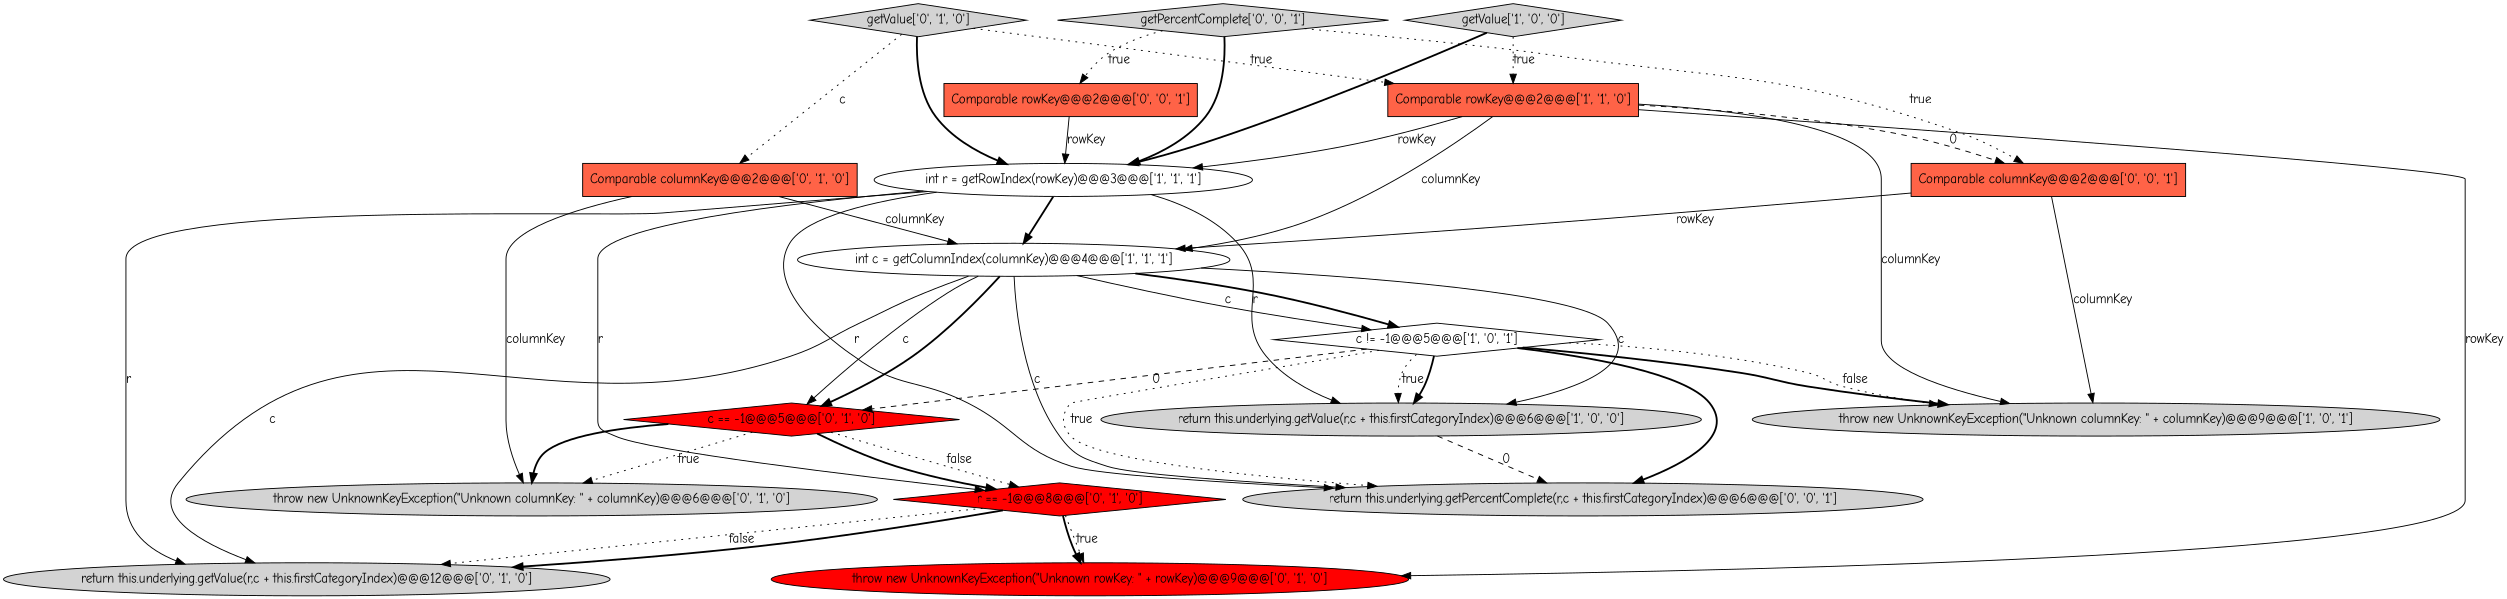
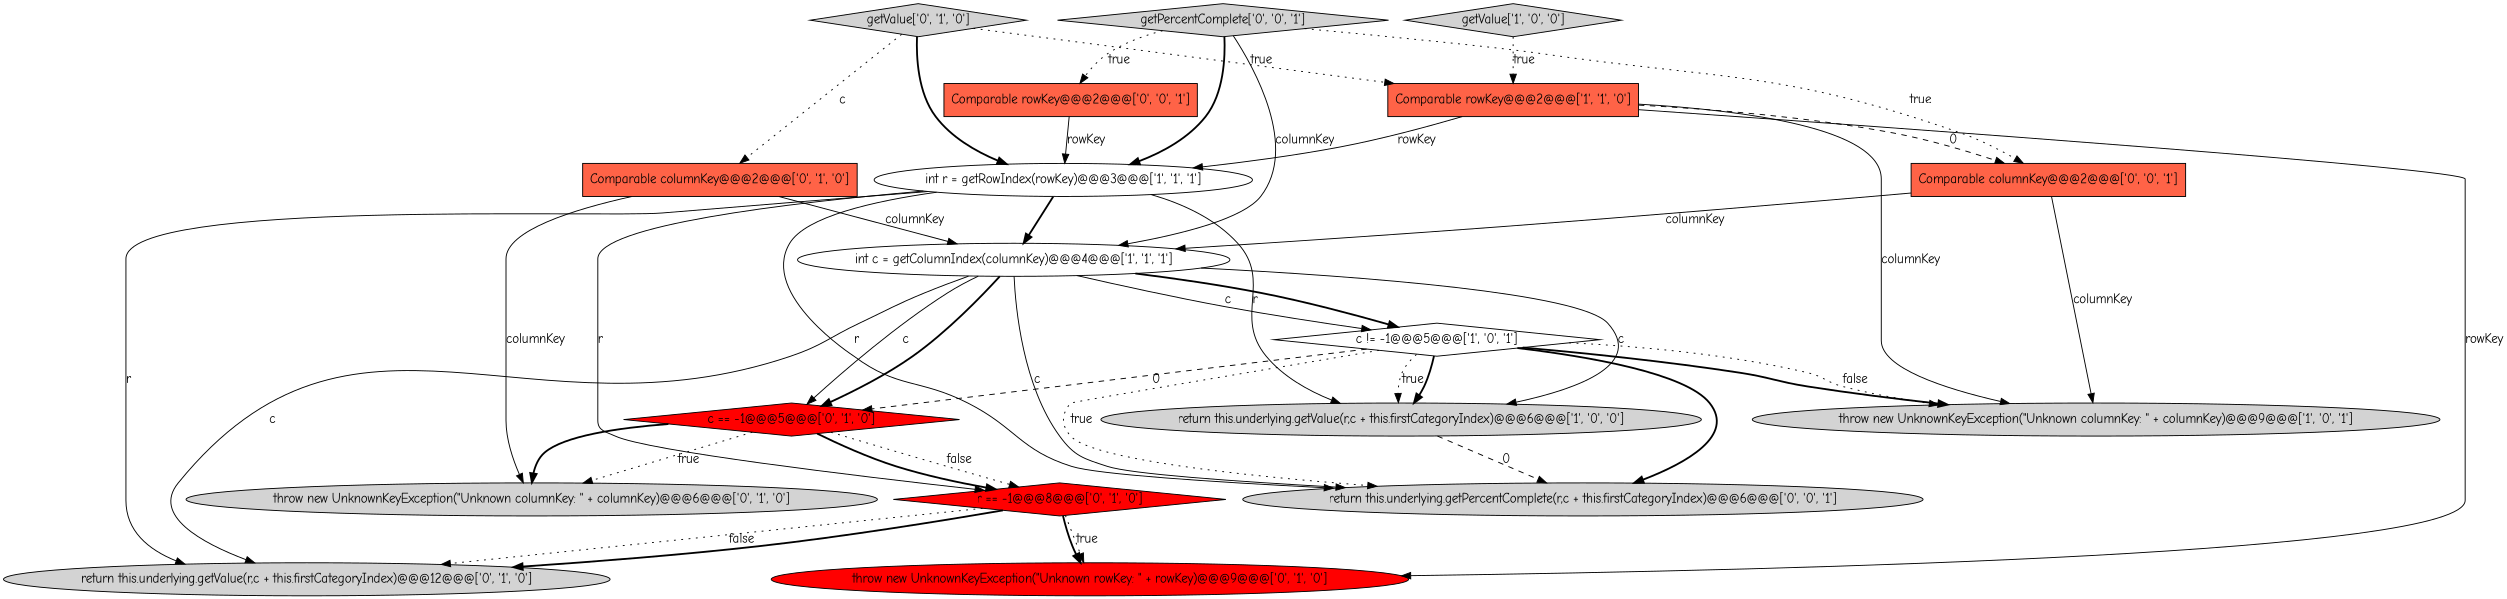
edge "getValue['1', '0', '0']" -> "int r = getRowIndex(rowKey)@@@3@@@['1', '1', '1']": removed
edge "Comparable rowKey@@@2@@@['1', '1', '0']" -> "int c = getColumnIndex(columnKey)@@@4@@@['1', '1', '1']": now "getPercentComplete['0', '0', '1']" -> "int c = getColumnIndex(columnKey)@@@4@@@['1', '1', '1']"
edge "Comparable columnKey@@@2@@@['0', '0', '1']" -> "int c = getColumnIndex(columnKey)@@@4@@@['1', '1', '1']": label "rowKey" -> "columnKey"
